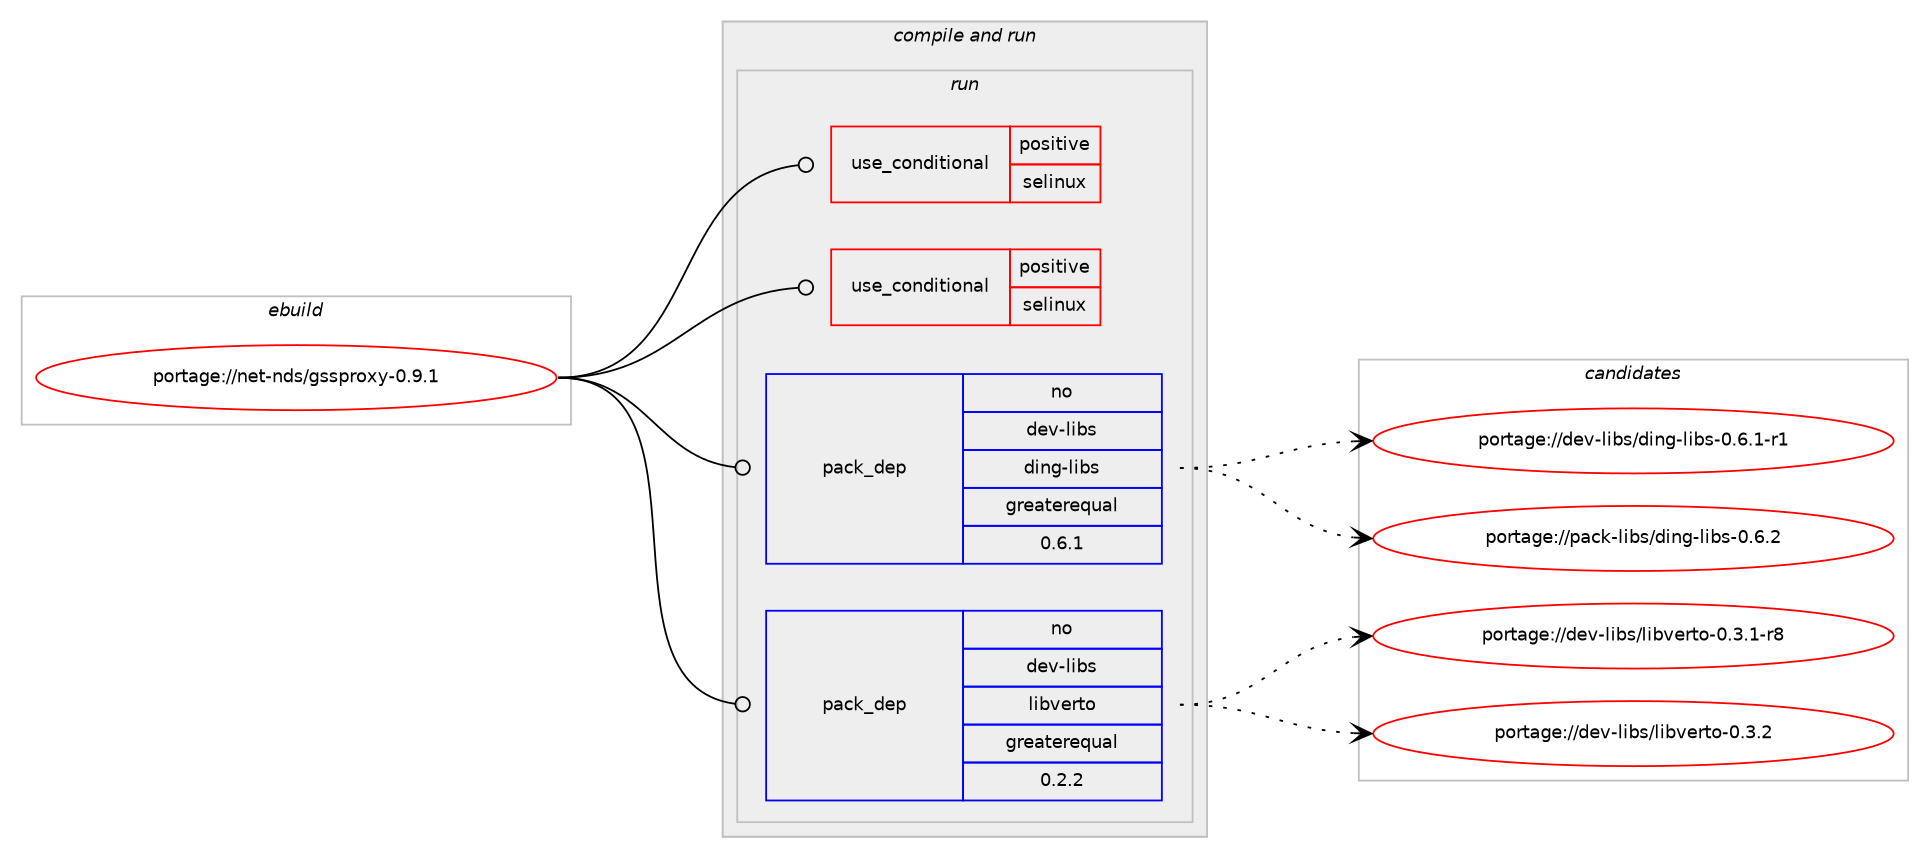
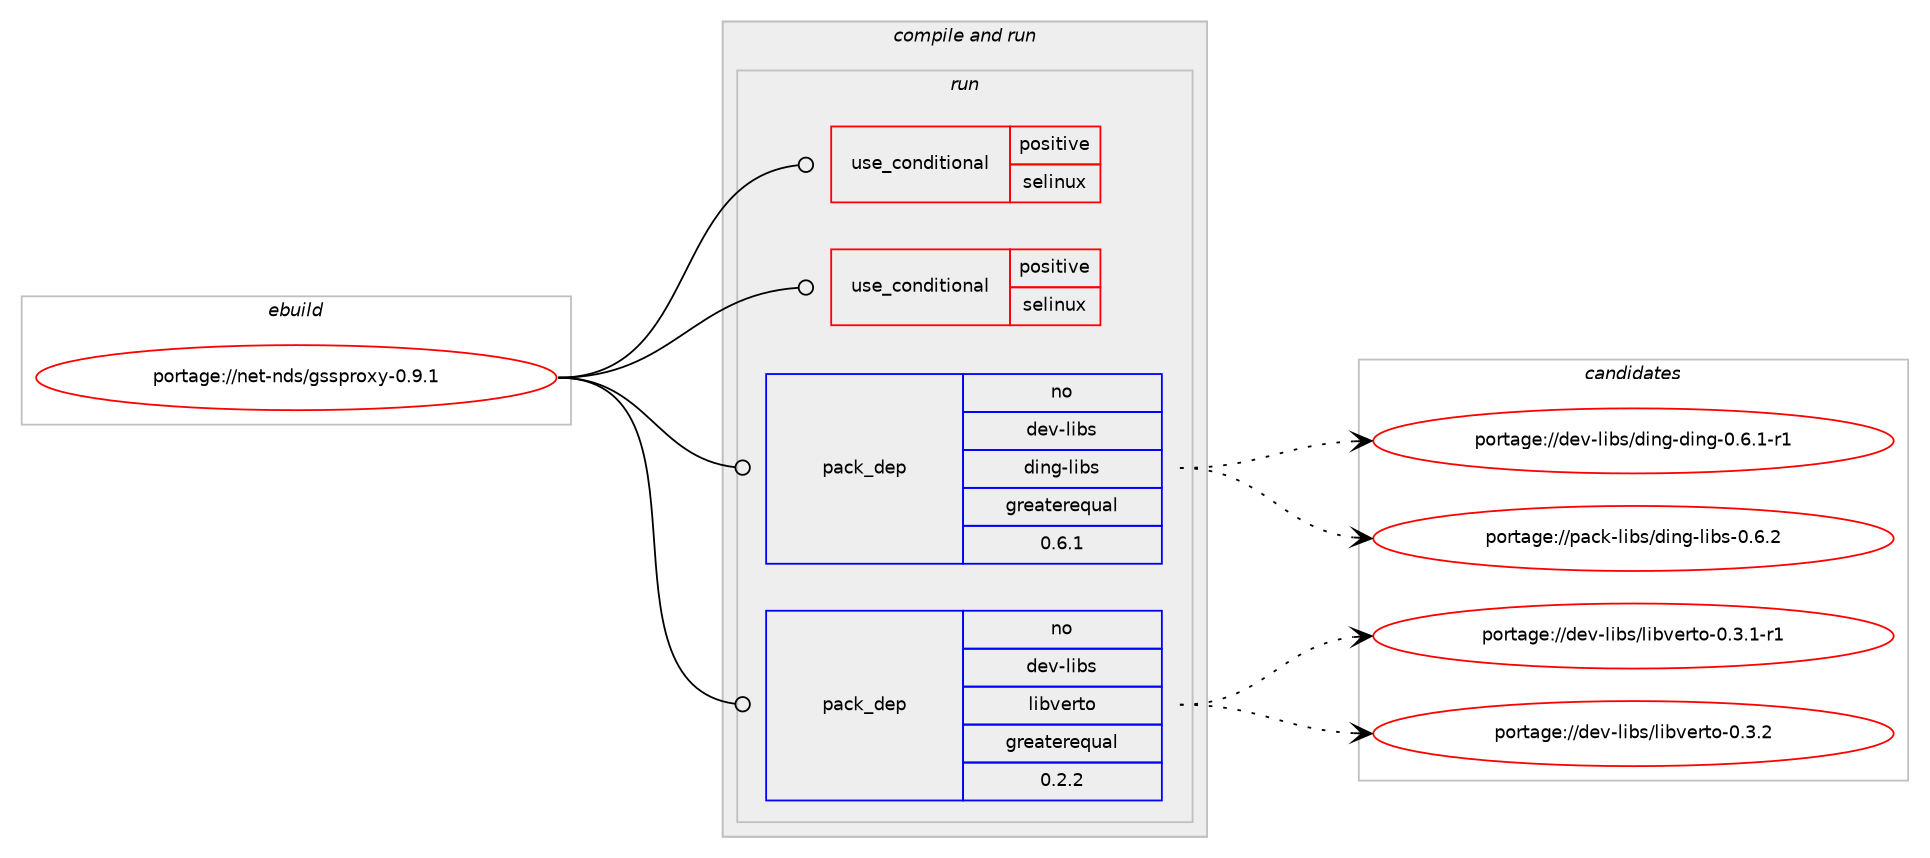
node "portage://dev-libs/ding-libs-0.6.1-r1": label "portage://dev-libs/ding-libs-0.6.1-r1" -> "portage://dev-libs/ding-ding-0.6.1-r1"
node "portage://dev-libs/libverto-0.3.1-r8": label "portage://dev-libs/libverto-0.3.1-r8" -> "portage://dev-libs/libverto-0.3.1-r1"
